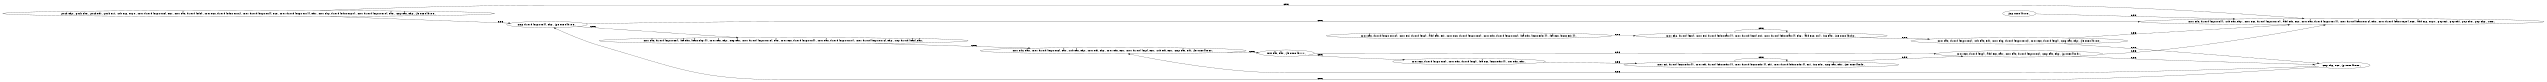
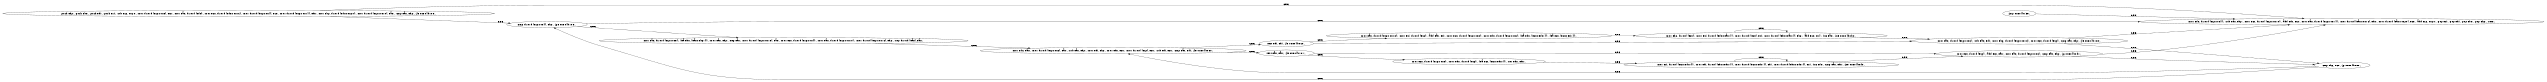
node "'jmp 0x804b10e',": label "'jmp 0x804b10e'," -> "'jmp 0x804b13e',"
node "'test edi, edi', 'jle 0x804b0c0',": added
node "'test eax, eax', 'jle 0x804b111',": label "'test eax, eax', 'jle 0x804b111'," -> "'test eax, eax', 'jle 0x804b101',"
